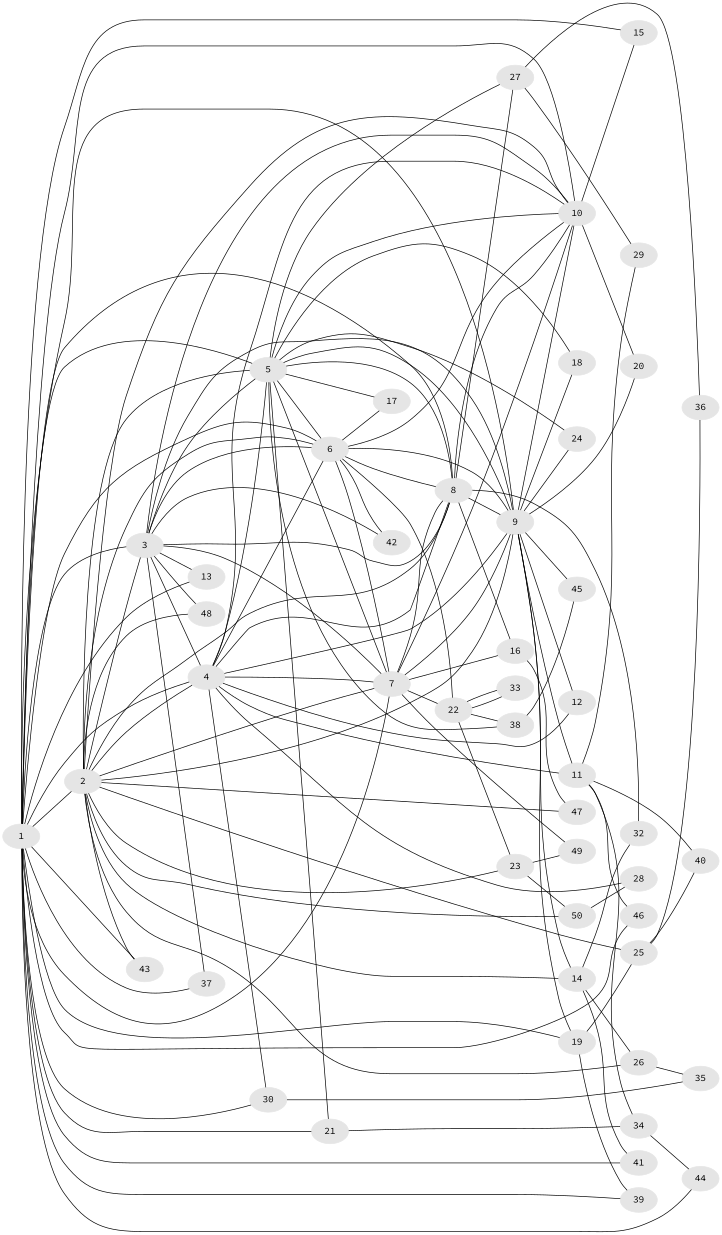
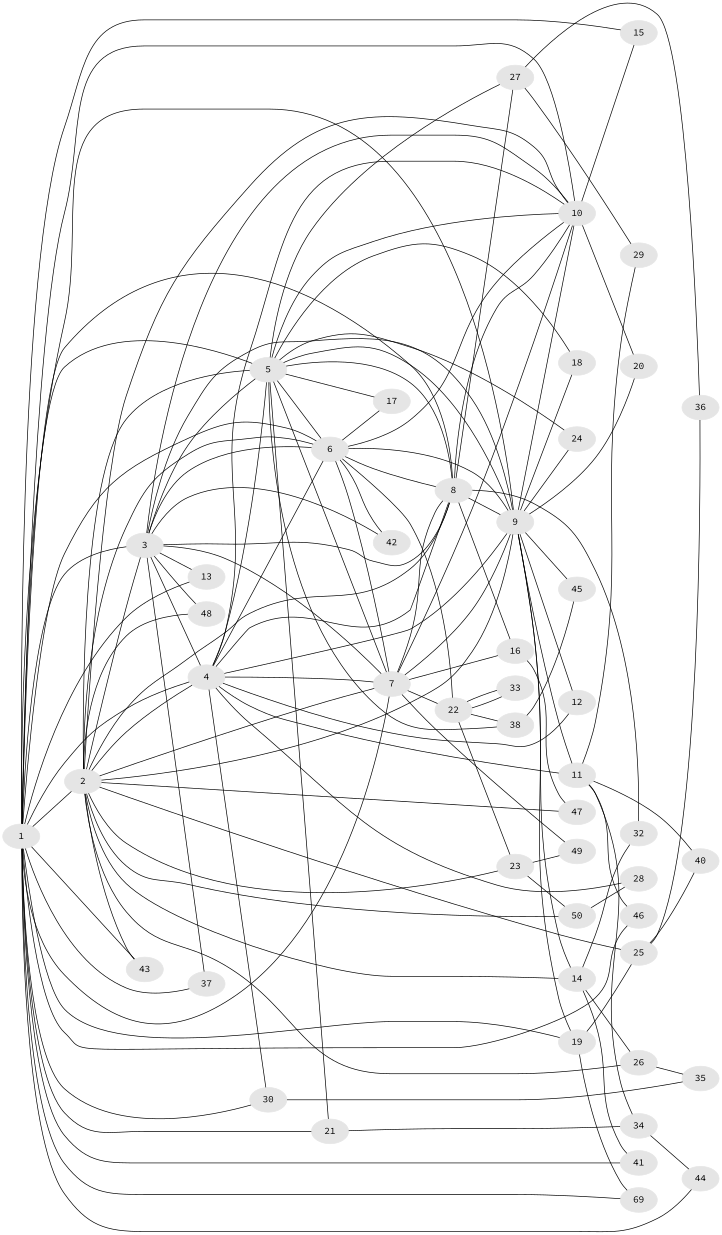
node "39": label "39" -> "69"
